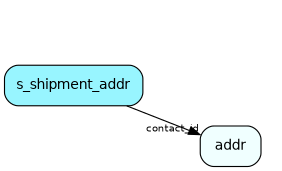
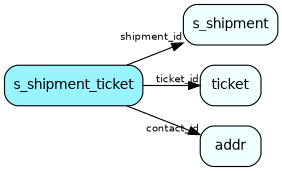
node "s_shipment": added
node "s_shipment_addr": label "s_shipment_addr" -> "s_shipment_ticket"
node "ticket": added
